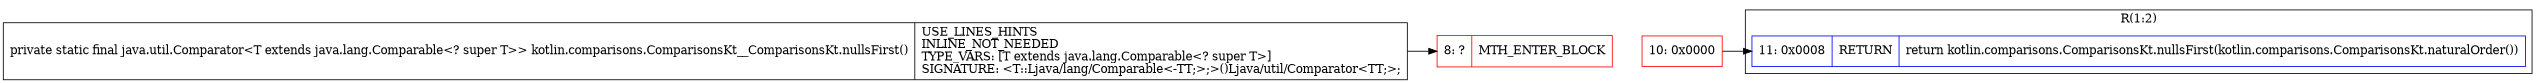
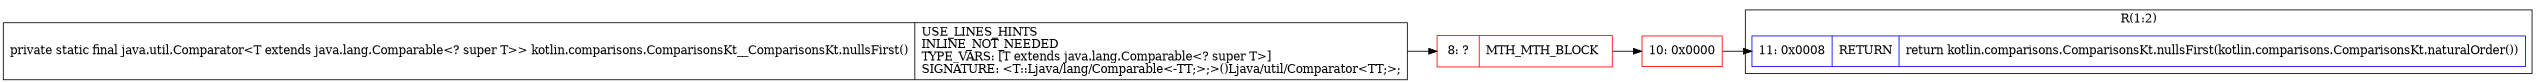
node "8: ?": text "MTH_ENTER_BLOCK" -> "MTH_MTH_BLOCK"
edge "8: ?" -> "10: 0x0000": added
